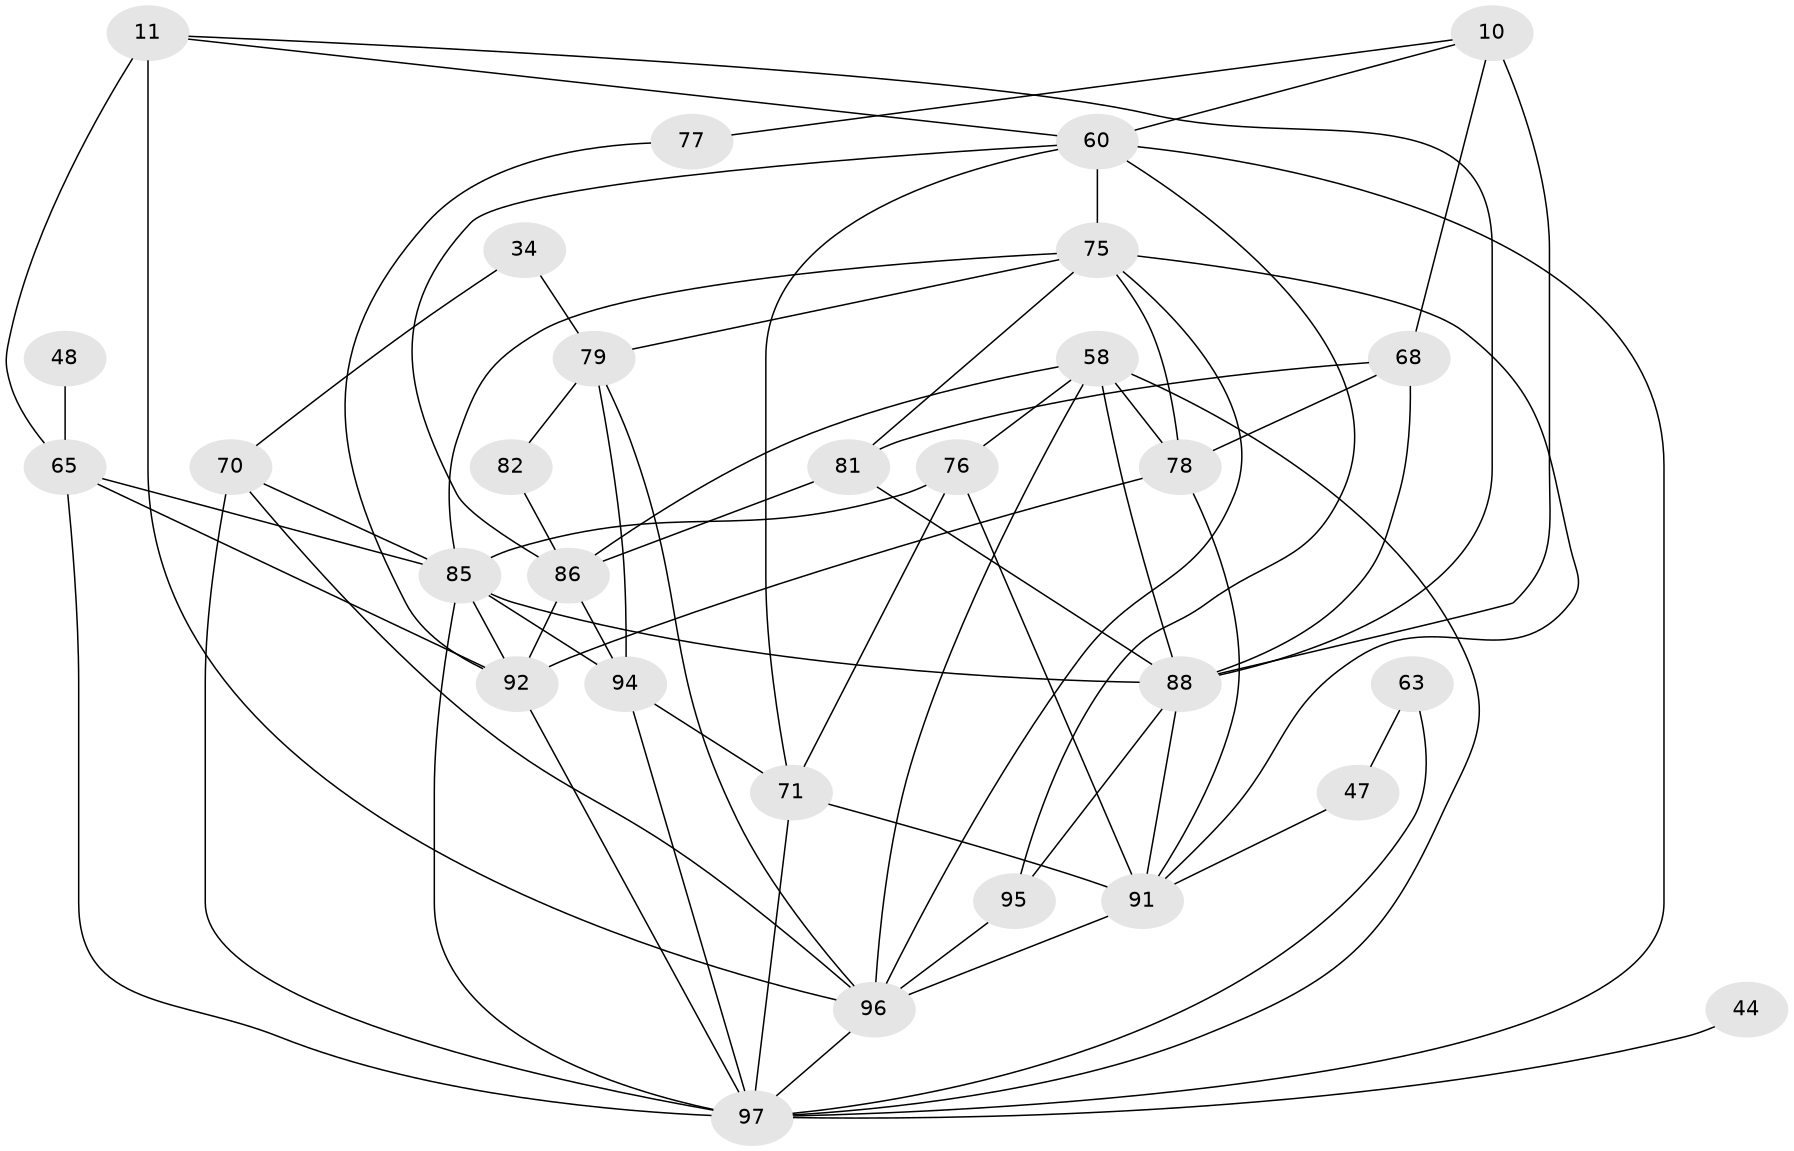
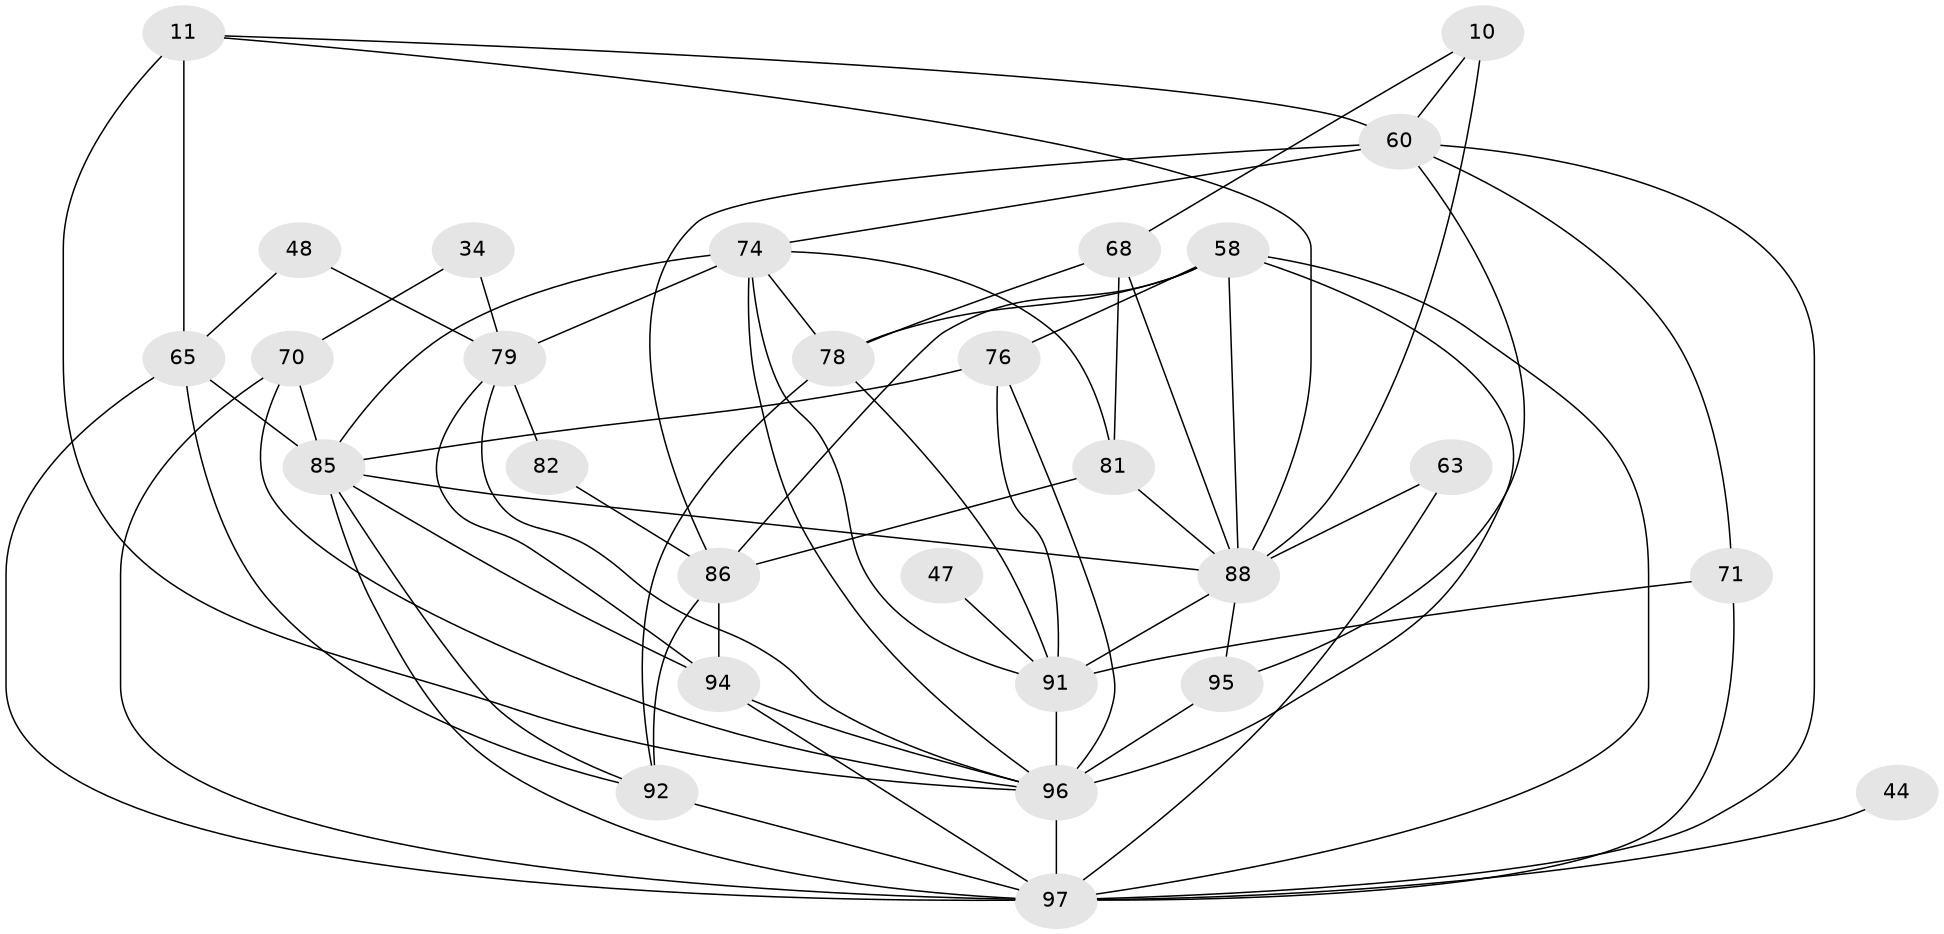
node "77": removed
node "75": label "75" -> "74"
edge "48" -- "79": added
edge "76" -- "71": now "76" -- "96"
edge "63" -- "47": now "63" -- "88"
edge "94" -- "71": now "94" -- "96"
